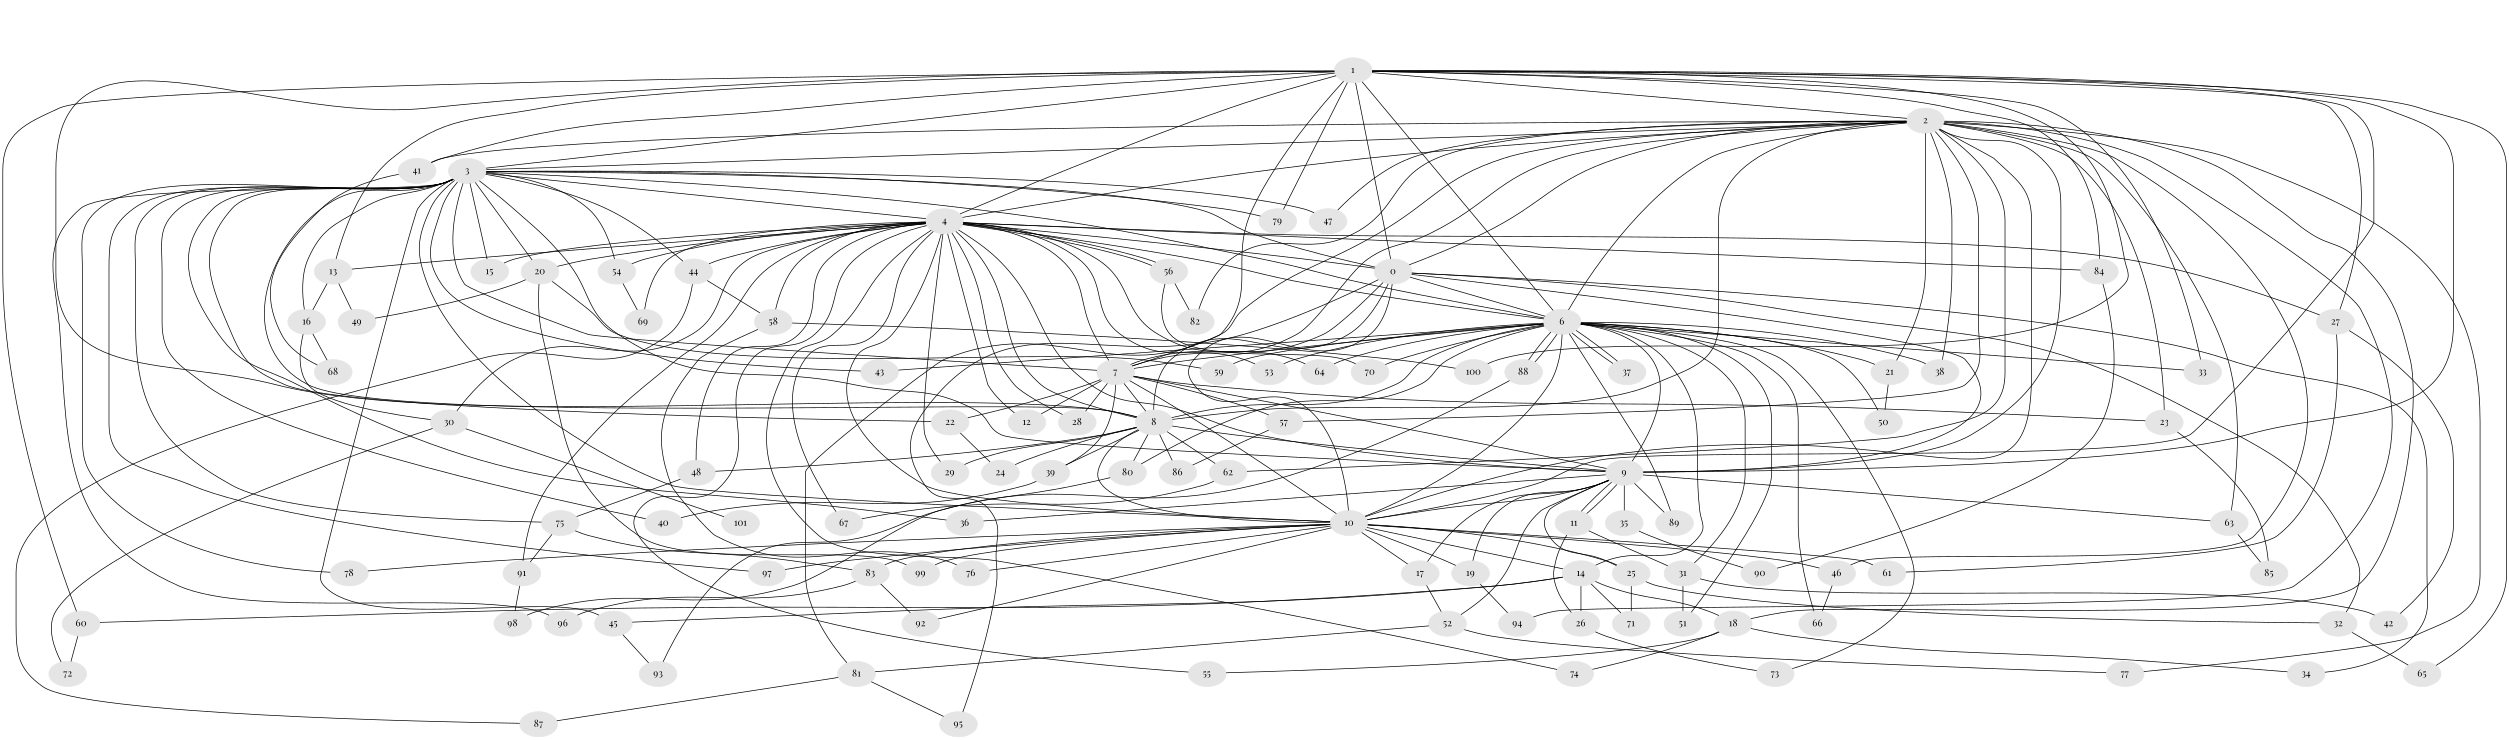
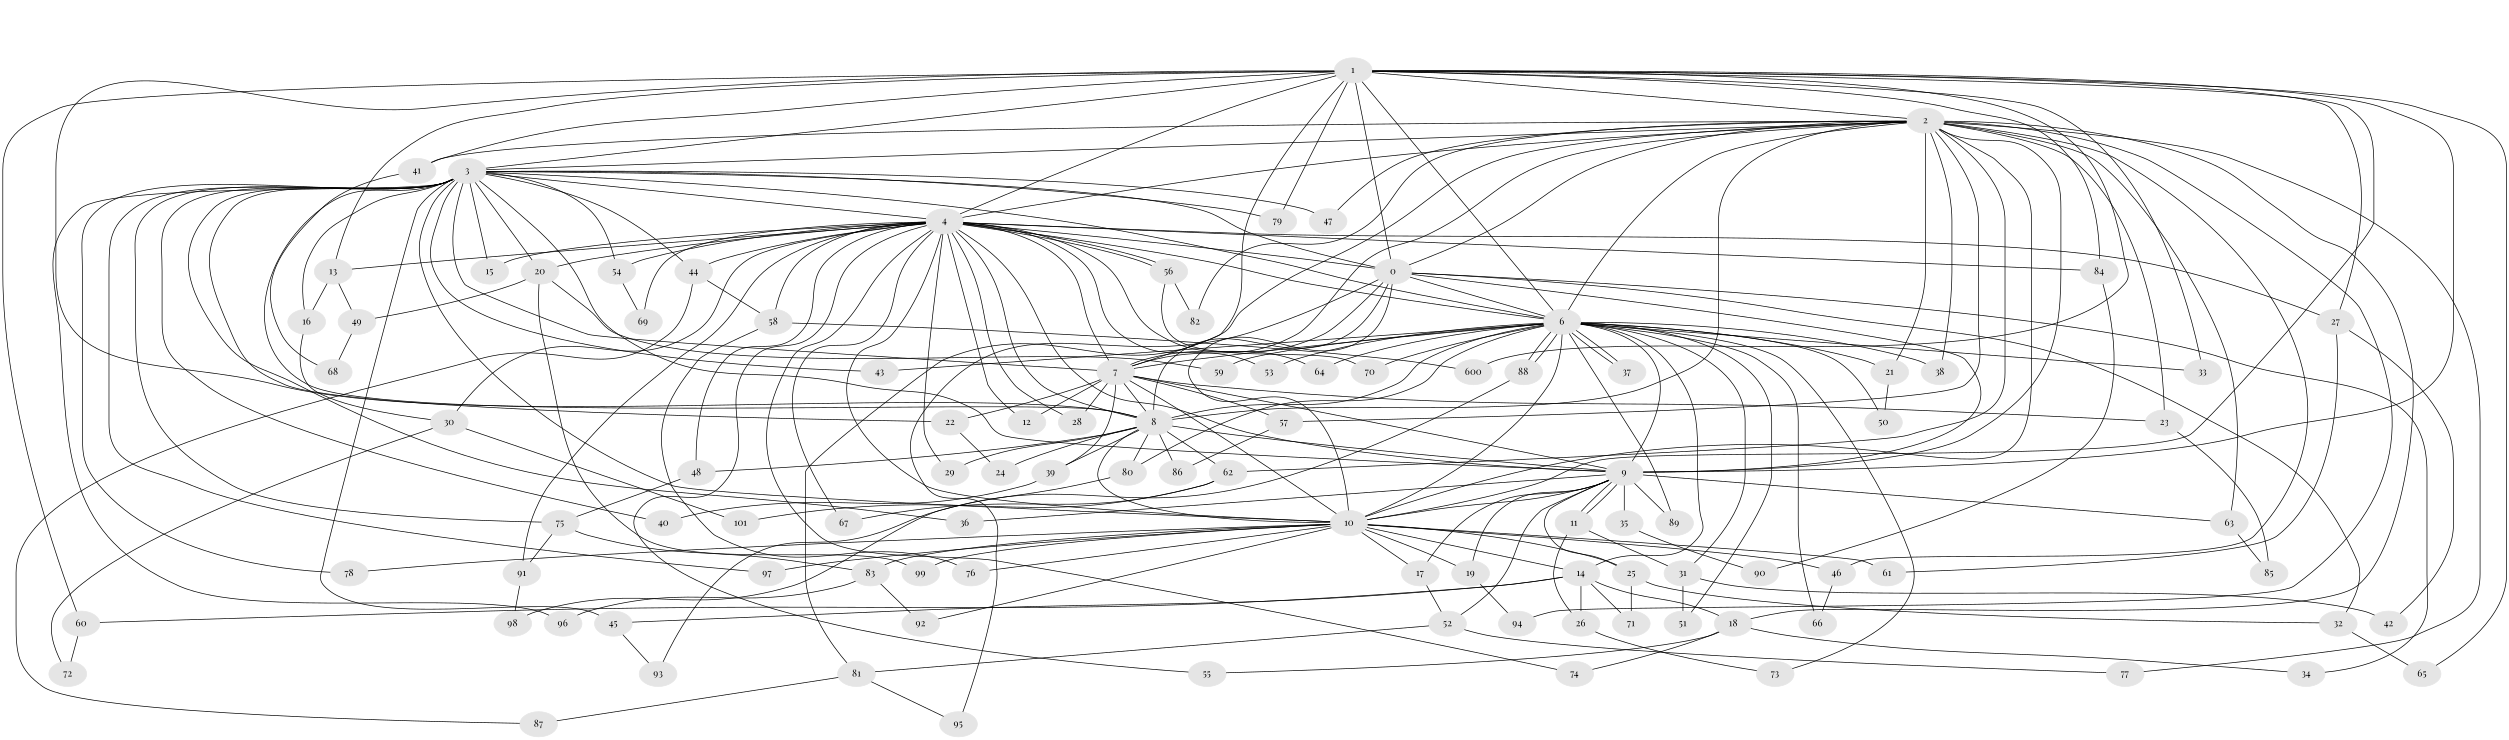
edge "16" -- "68": now "49" -- "68"
node "100": label "100" -> "600"
edge "62" -- "101": added
